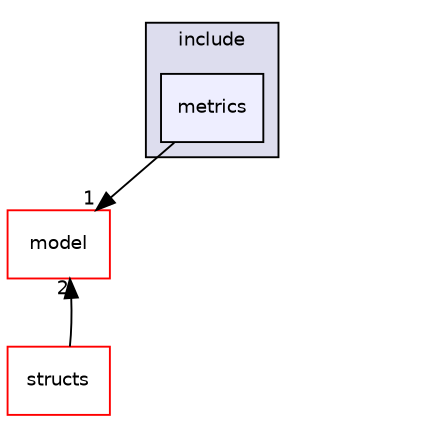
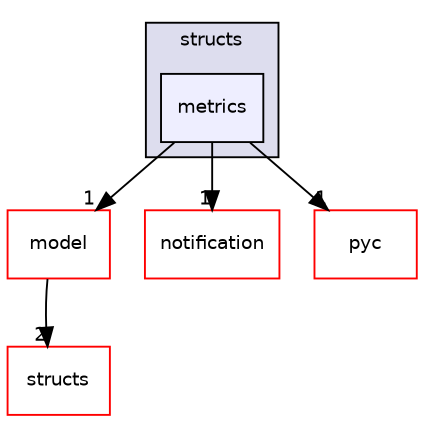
cluster "include": label "include" -> "structs"
node "notification": added
node "pyc": added
edge "structs" -> "model": reversed
